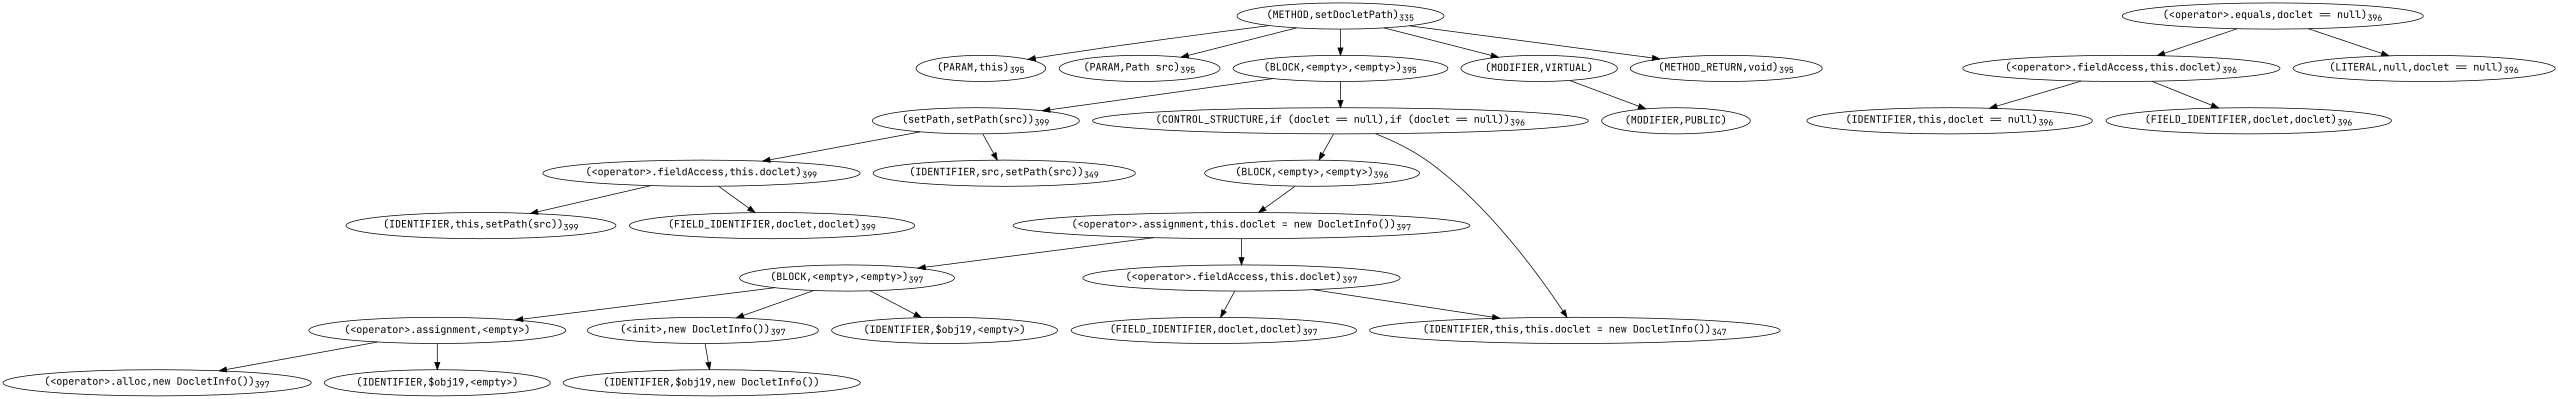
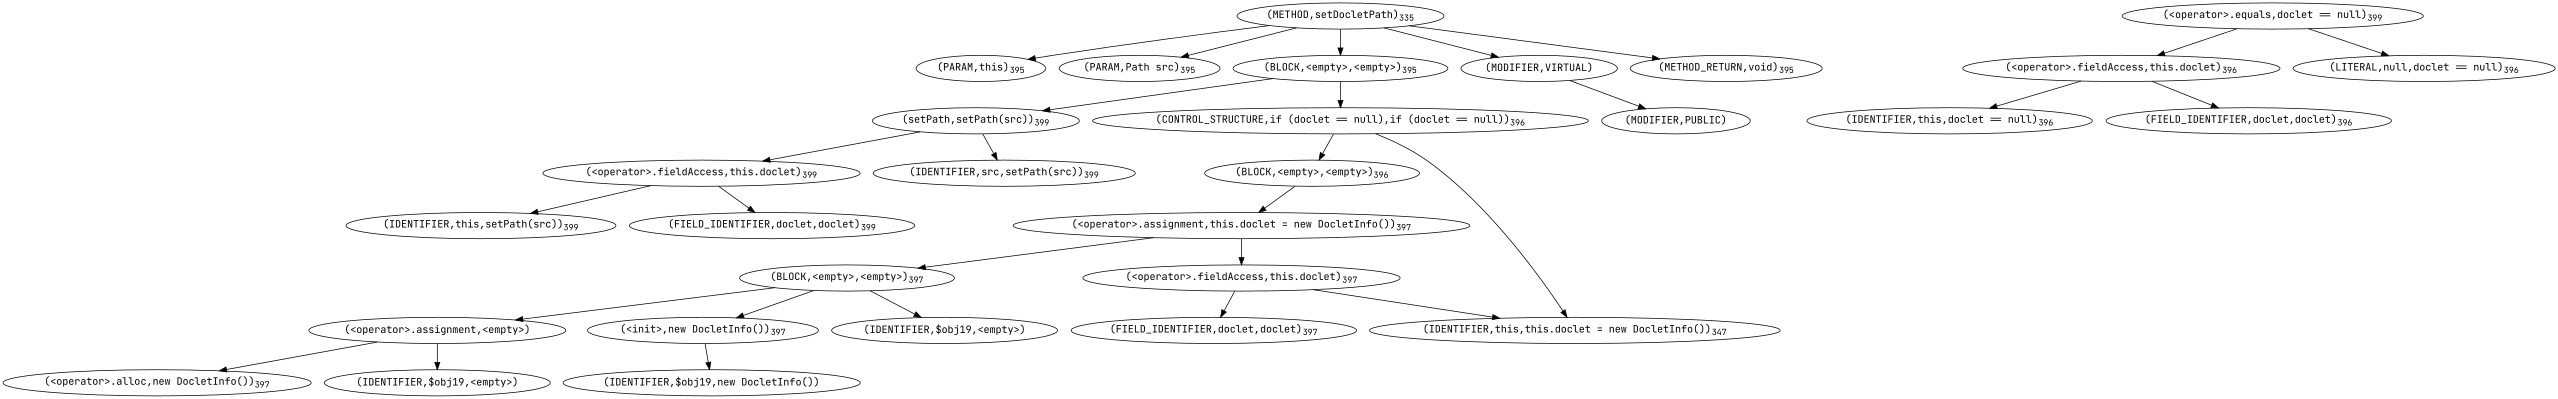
node "(<operator>.equals,doclet == null)": text "396" -> "399"
node "(IDENTIFIER,src,setPath(src))": text "349" -> "399"
